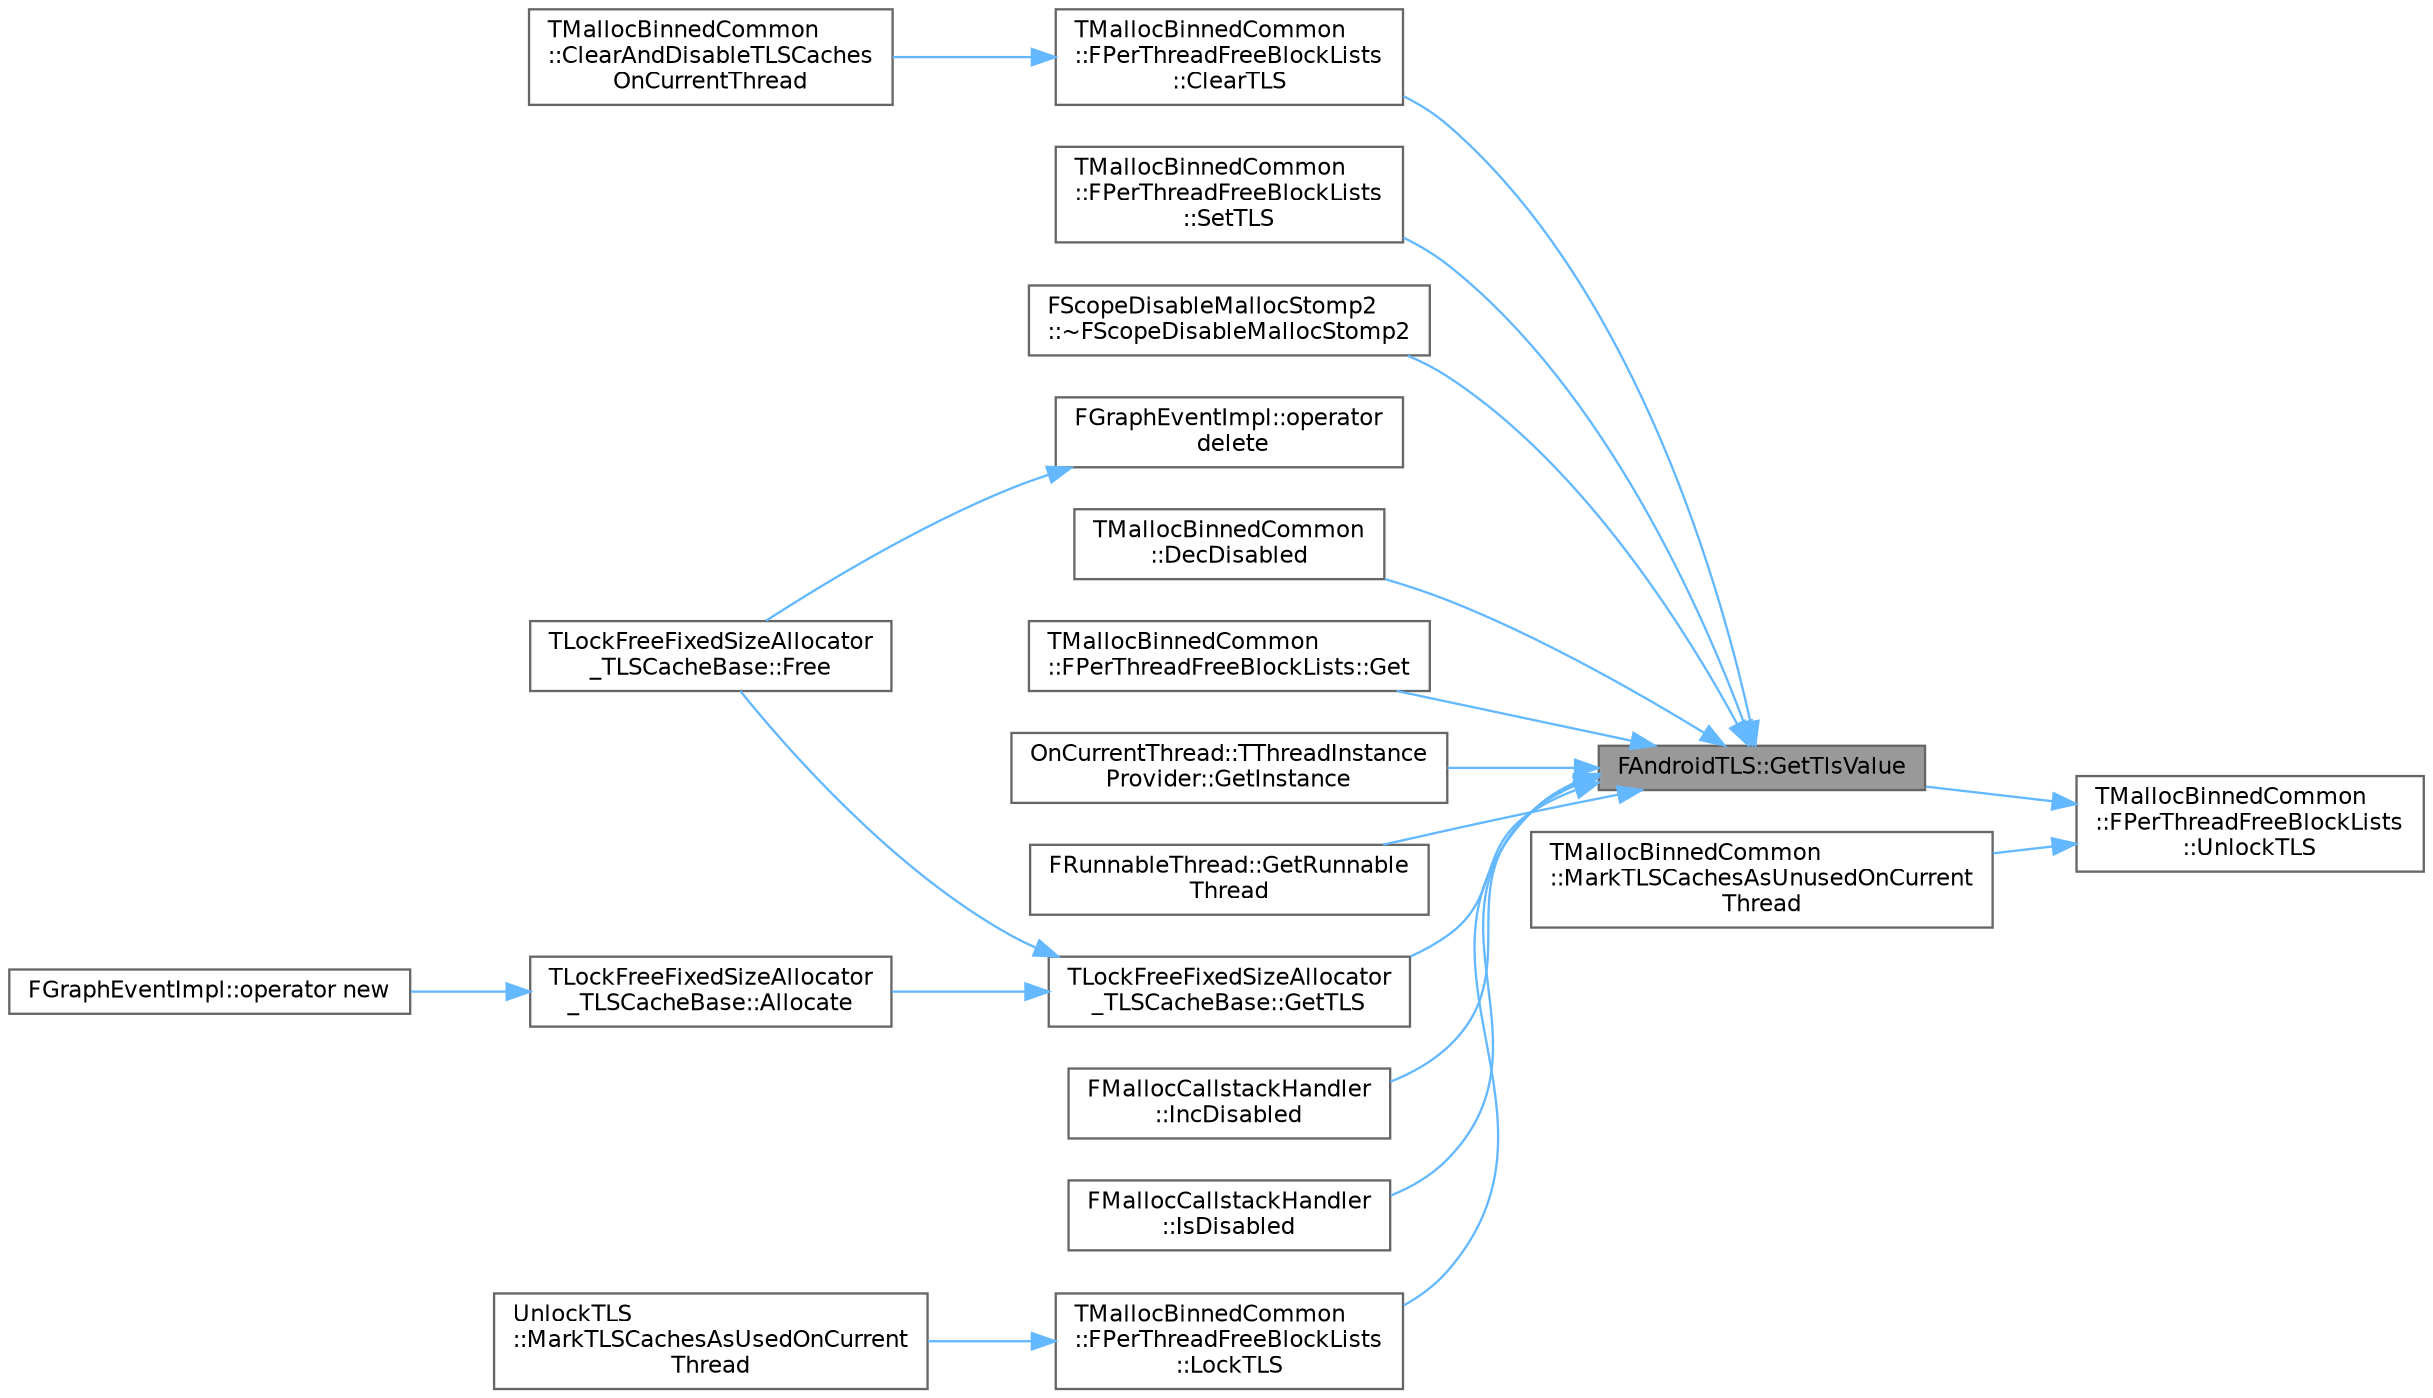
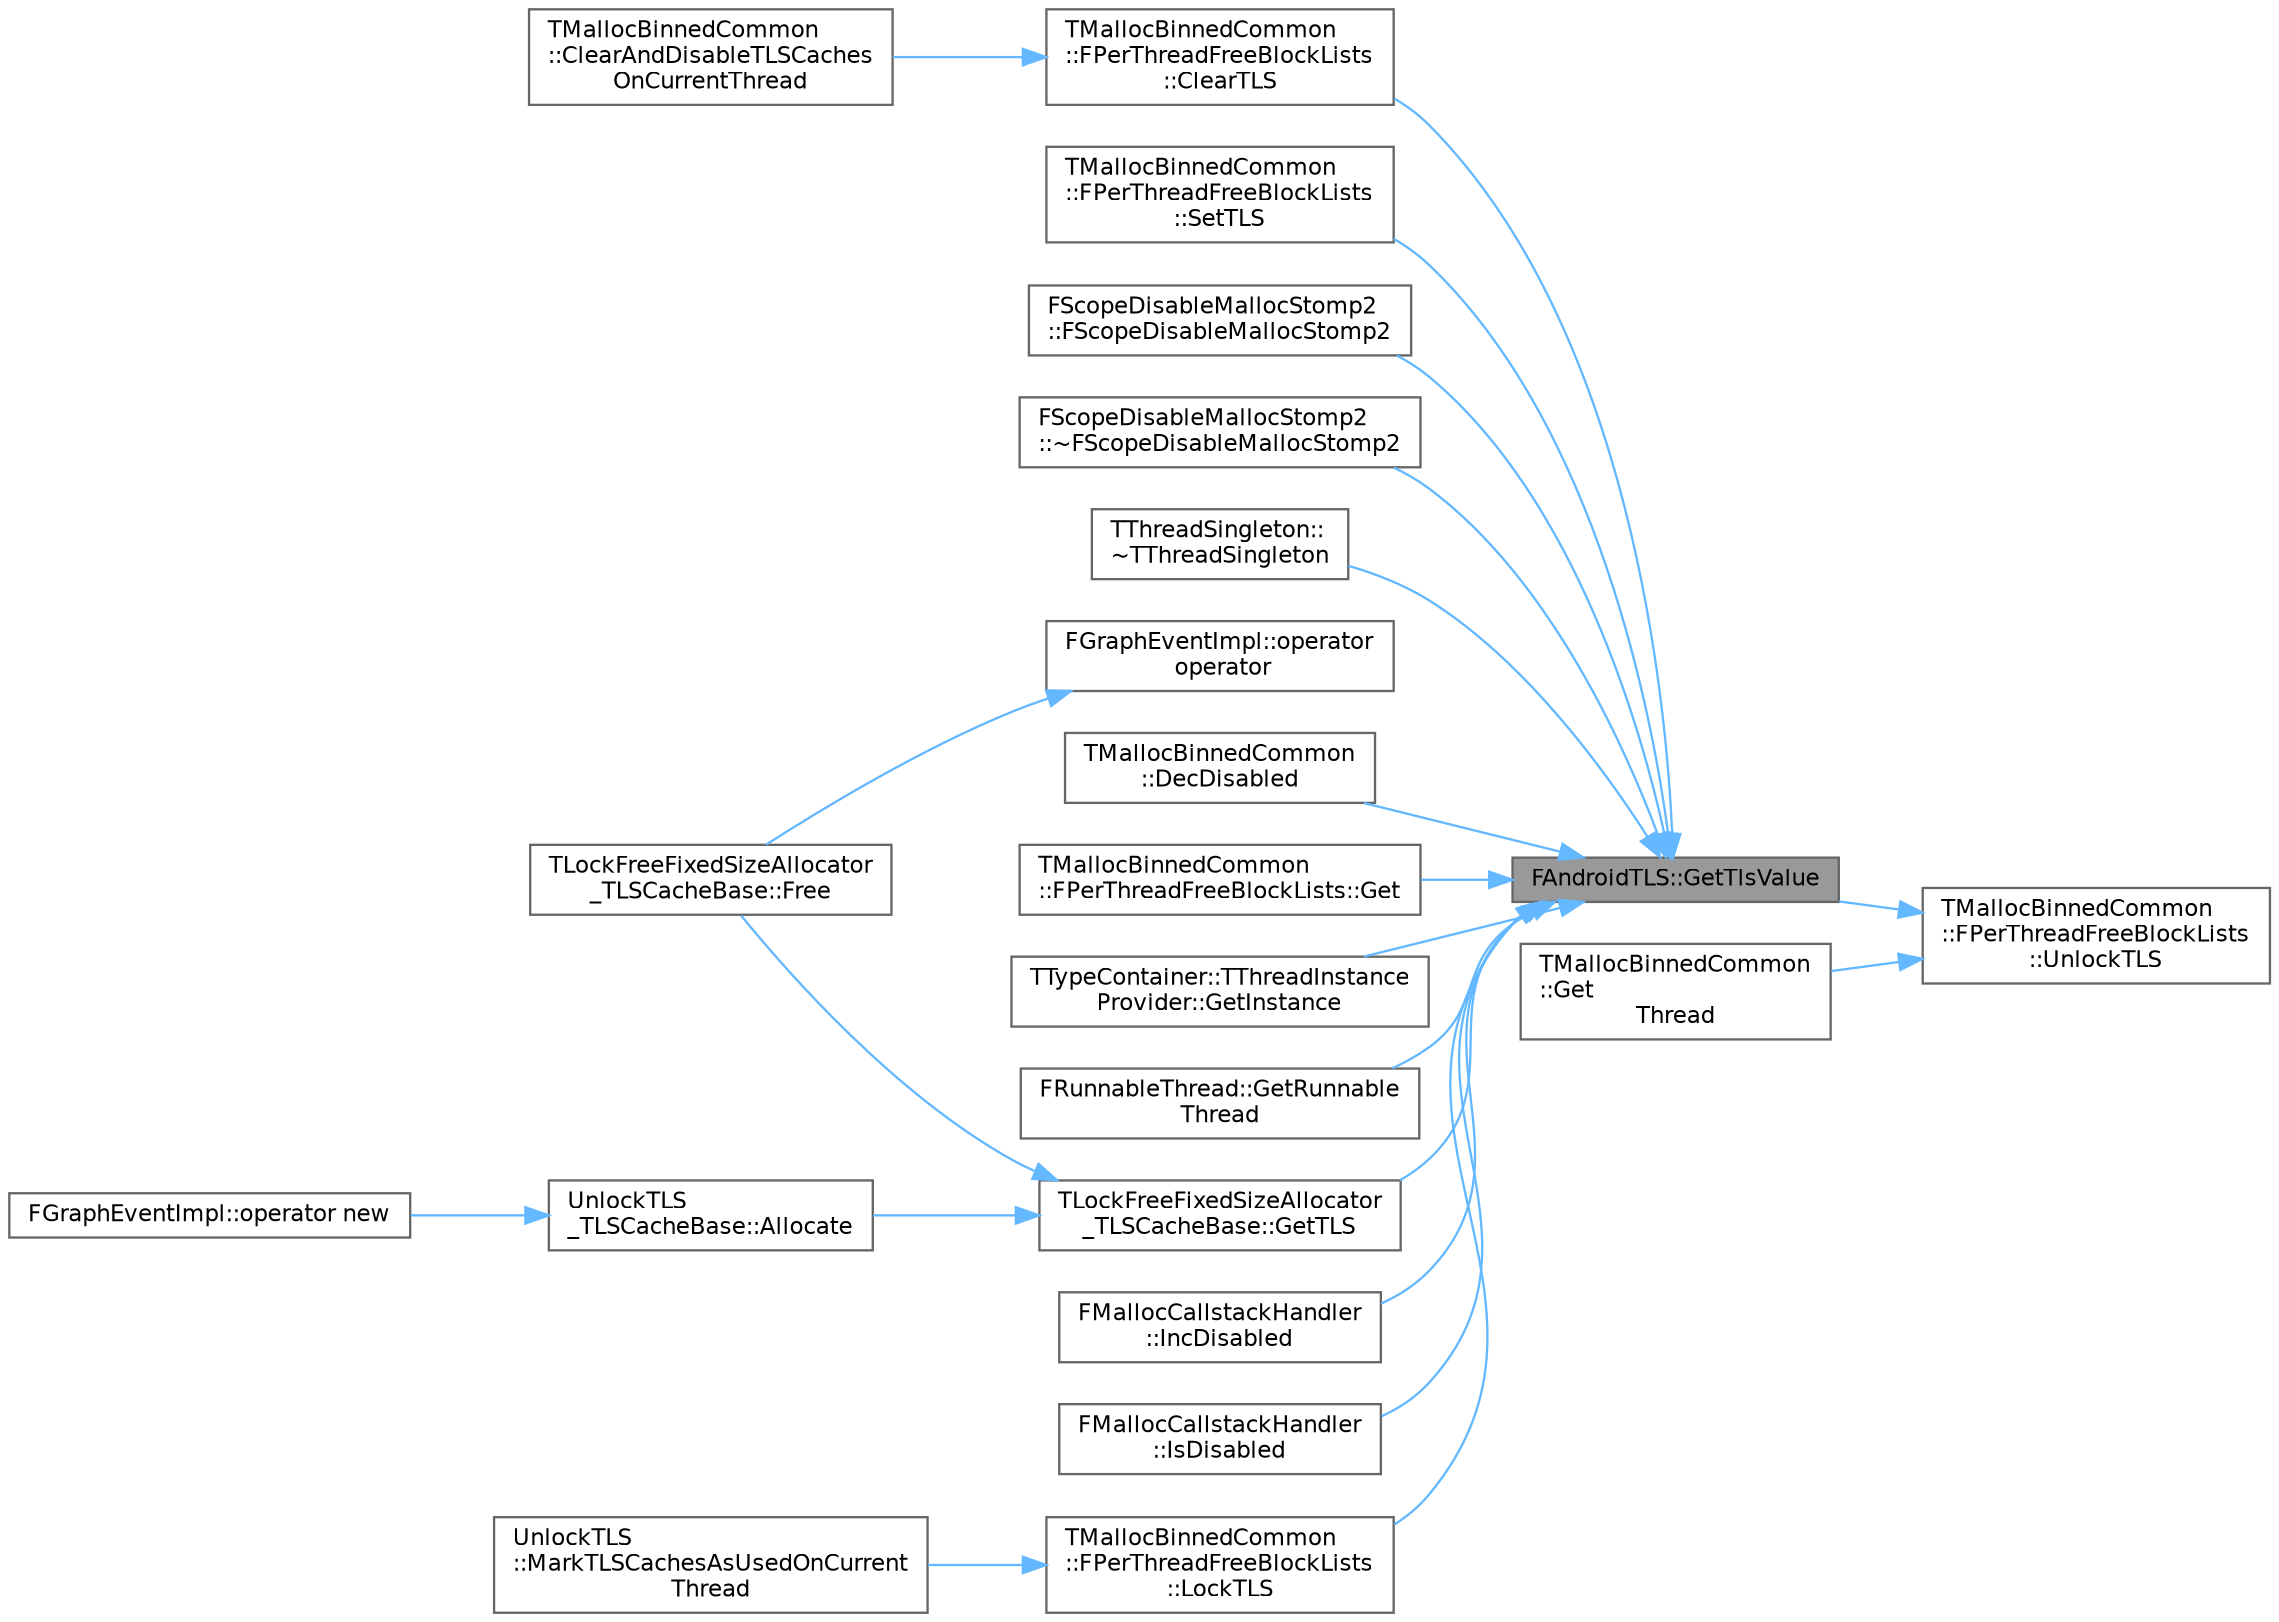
node "FScopeDisableMallocStomp2 ::FScopeDisableMallocStomp2": added
node "FGraphEventImpl::operator delete": label "FGraphEventImpl::operator delete" -> "FGraphEventImpl::operator operator"
node "TThreadSingleton:: ~TThreadSingleton": added
node "OnCurrentThread::TThreadInstance Provider::GetInstance": label "OnCurrentThread::TThreadInstance Provider::GetInstance" -> "TTypeContainer::TThreadInstance Provider::GetInstance"
node "TMallocBinnedCommon ::MarkTLSCachesAsUnusedOnCurrent Thread": label "TMallocBinnedCommon ::MarkTLSCachesAsUnusedOnCurrent Thread" -> "TMallocBinnedCommon ::Get Thread"
node "TLockFreeFixedSizeAllocator _TLSCacheBase::Allocate": label "TLockFreeFixedSizeAllocator _TLSCacheBase::Allocate" -> "UnlockTLS _TLSCacheBase::Allocate"
